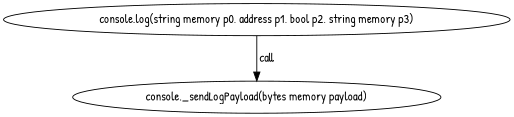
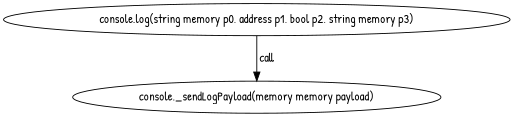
node "console._sendLogPayload(bytes memory payload)": label "console._sendLogPayload(bytes memory payload)" -> "console._sendLogPayload(memory memory payload)"
